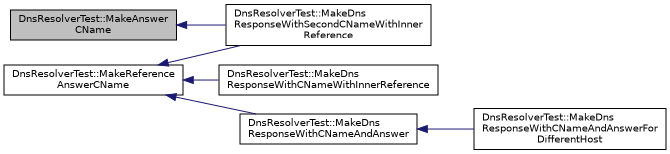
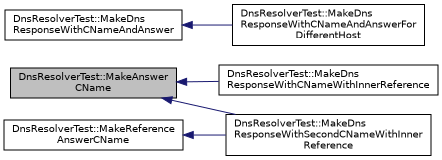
edge "DnsResolverTest::MakeDns ResponseWithCNameWithInnerReference" -> "DnsResolverTest::MakeReference AnswerCName": now "DnsResolverTest::MakeDns ResponseWithCNameWithInnerReference" -> "DnsResolverTest::MakeAnswer CName"
edge "DnsResolverTest::MakeDns ResponseWithCNameAndAnswer" -> "DnsResolverTest::MakeReference AnswerCName": removed
